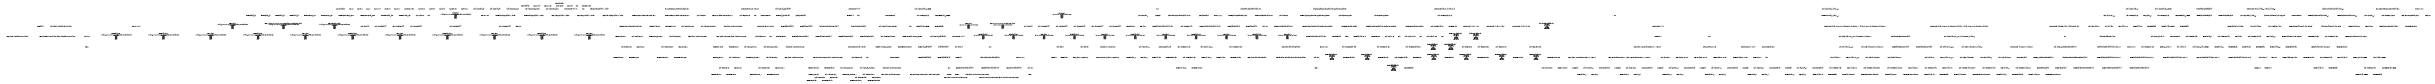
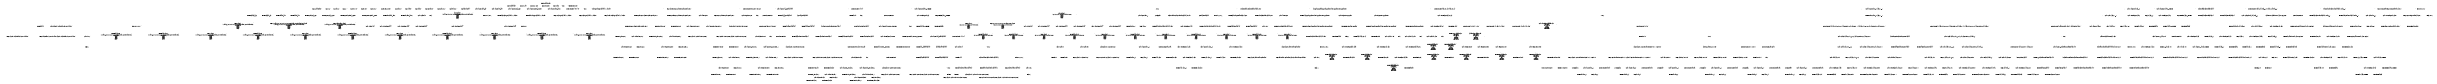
node "(METHOD,hostapd_notif_assoc)": label "(METHOD,hostapd_notif_assoc)" -> "(METHOD,hostapd_address_assoc)"
node "(LOCAL,req_iesa: const u8 *)": added
node "(LOCAL,hapda: hostapd_data *)": added
node "(IDENTIFIER,req_ies,req_iesa = req_ies)": label "(IDENTIFIER,req_ies,req_iesa = req_ies)" -> "(IDENTIFIER,req_ies,req_iesa = req_check)"
node "(IDENTIFIER,hapda,ap_check_sa_query_timeout(hapda, sta))": label "(IDENTIFIER,hapda,ap_check_sa_query_timeout(hapda, sta))" -> "(IDENTIFIER,hapda,ap_check_sa_accounting_timeout(hapda, sta))"
node "(IDENTIFIER,hapda,hostapd_drv_sta_disassoc(hapda, addra, 5))": label "(IDENTIFIER,hapda,hostapd_drv_sta_disassoc(hapda, addra, 5))" -> "(METHOD,hapda,hostapd_drv_sta_disassoc(hapda, addra, 5))"
node "(LITERAL,20,reason = 20)": removed
